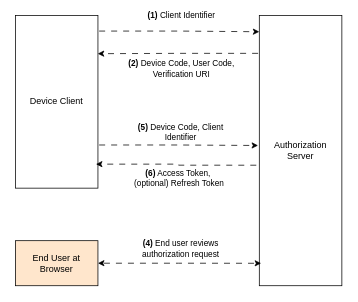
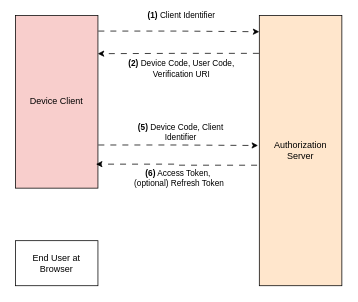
node "Device Client": fillcolor #ffffff -> #f8cecc
node "Authorization Server": fillcolor #ffffff -> #ffe6cc
node "End User at Browser": fillcolor #ffe6cc -> #ffffff
edge "Authorization Server" -- "End User at Browser": removed, label "(4) End user reviews authorization request"
